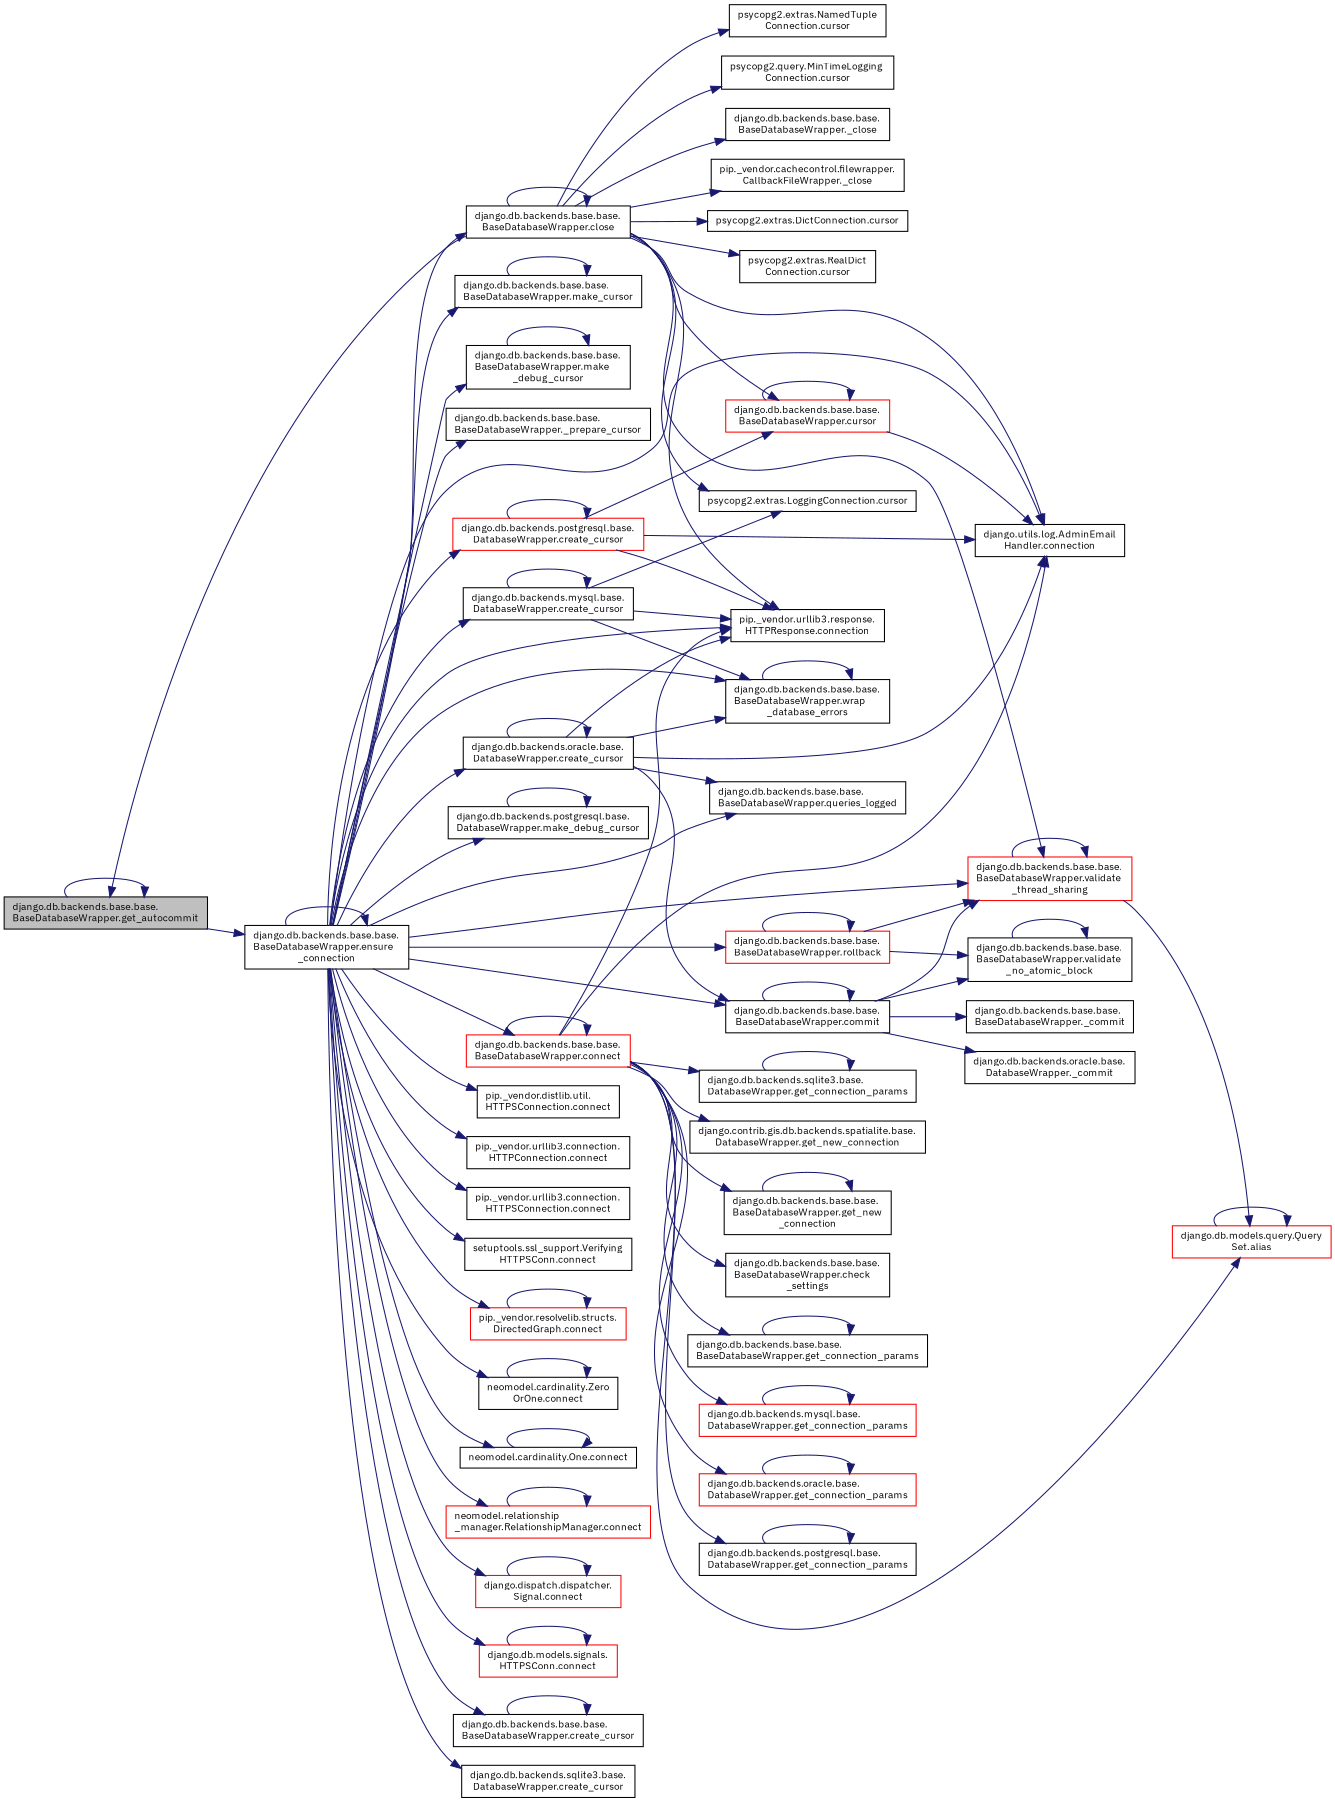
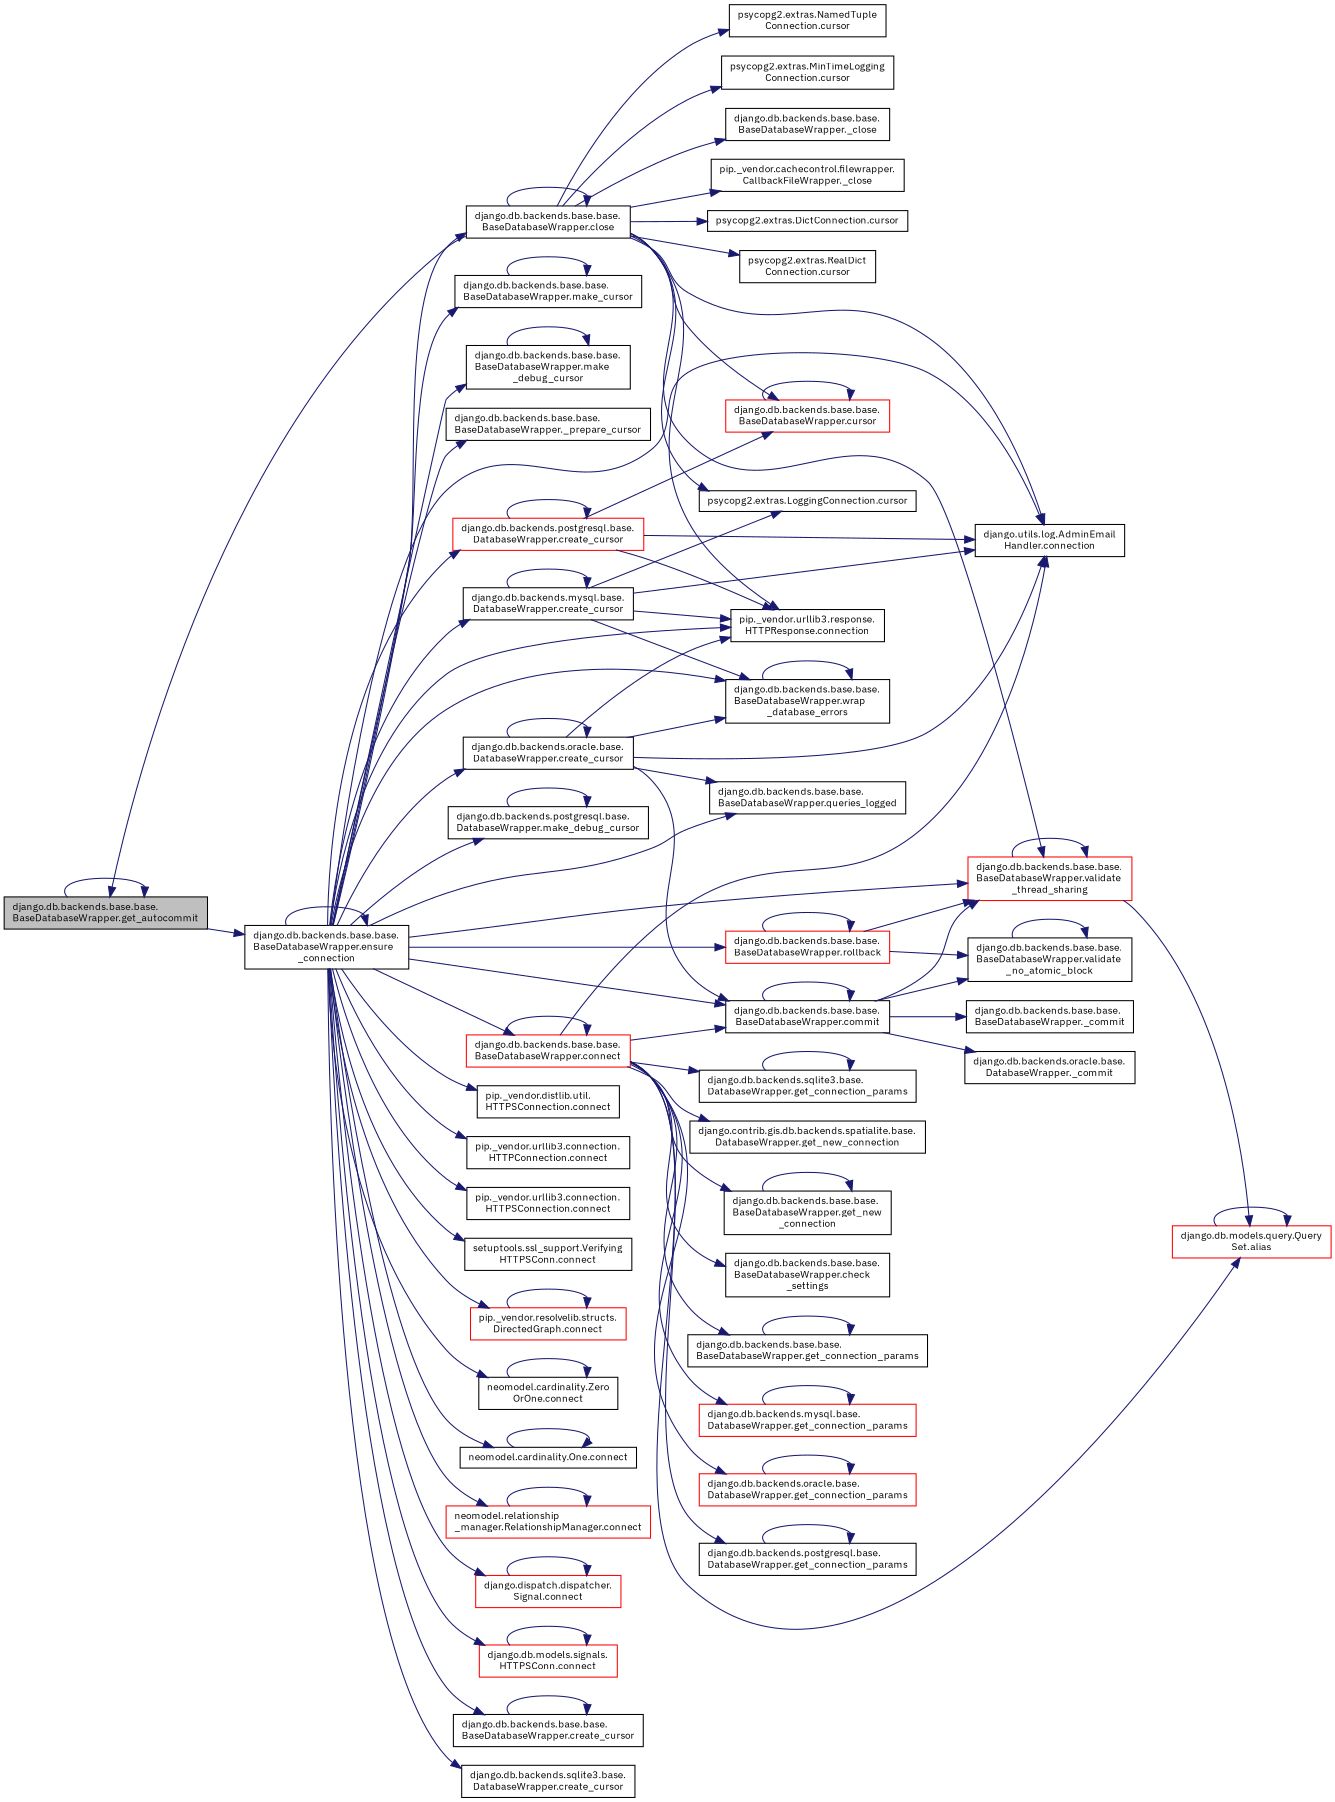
node "psycopg2.query.MinTimeLogging Connection.cursor": label "psycopg2.query.MinTimeLogging Connection.cursor" -> "psycopg2.extras.MinTimeLogging Connection.cursor"
edge "django.db.backends.base.base. BaseDatabaseWrapper.cursor" -> "django.utils.log.AdminEmail Handler.connection": now "django.db.backends.mysql.base. DatabaseWrapper.create_cursor" -> "django.utils.log.AdminEmail Handler.connection"
edge "django.db.backends.base.base. BaseDatabaseWrapper.connect" -> "pip._vendor.urllib3.response. HTTPResponse.connection": now "django.db.backends.base.base. BaseDatabaseWrapper.connect" -> "django.db.backends.base.base. BaseDatabaseWrapper.commit"
